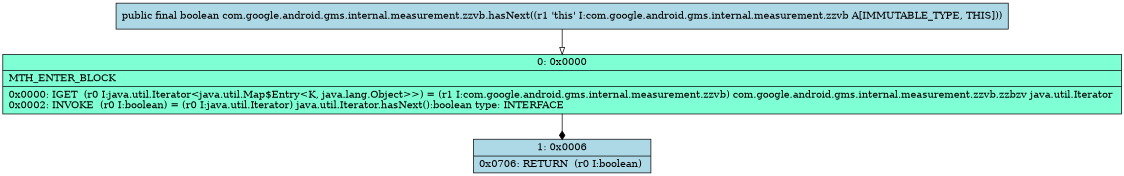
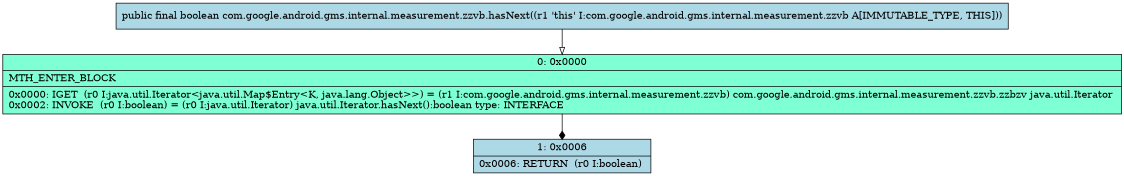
node "1: 0x0006": text "0x0706: RETURN  (r0 I:boolean)" -> "0x0006: RETURN  (r0 I:boolean)"
